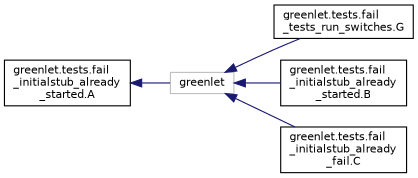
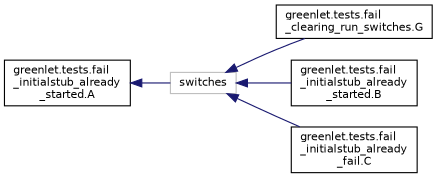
node "greenlet.tests.fail _tests_run_switches.G": label "greenlet.tests.fail _tests_run_switches.G" -> "greenlet.tests.fail _clearing_run_switches.G"
node "greenlet": label "greenlet" -> "switches"
